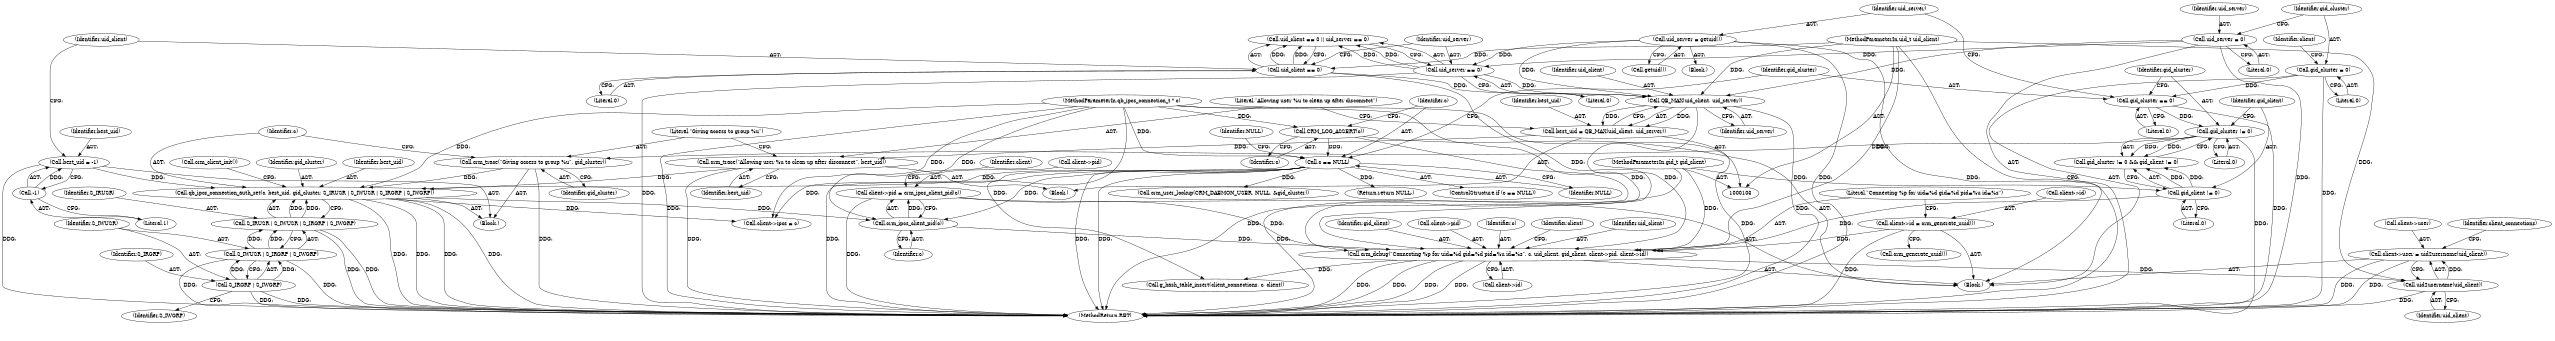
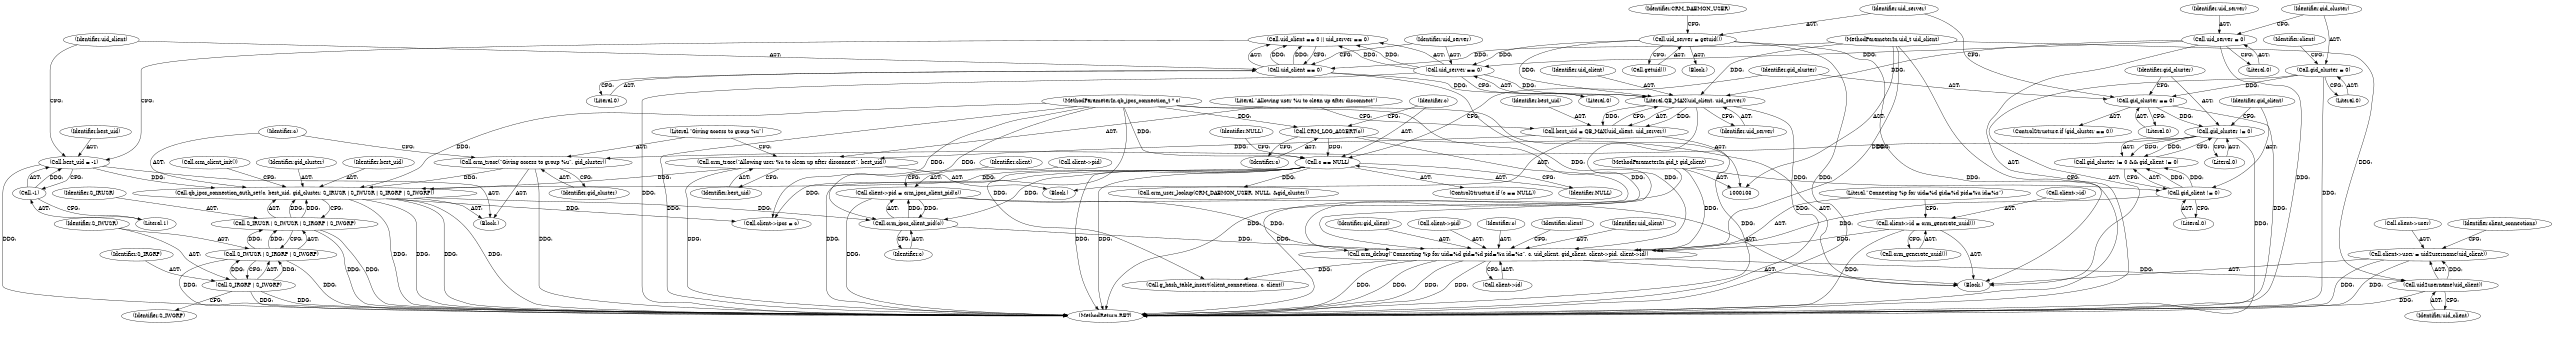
node "(Identifier,CRM_DAEMON_USER)": added
edge "(Call,uid_client == 0 || uid_server == 0)" -> "(Call,uid_server == 0)": now "(Call,uid_client == 0 || uid_server == 0)" -> "(Call,best_uid = -1)"
node "(Call,QB_MAX(uid_client, uid_server))": label "(Call,QB_MAX(uid_client, uid_server))" -> "(Literal,QB_MAX(uid_client, uid_server))"
node "(ControlStructure,if (gid_cluster == 0))": added
node "(Return,return NULL;)": removed
edge "(Call,client->pid = crm_ipcs_client_pid(c))" -> "(Call,crm_ipcs_client_pid(c))": label "CFG: " -> "DDG: "
edge "(Call,crm_generate_uuid())" -> "(Call,client->id = crm_generate_uuid())": added, label "AST:"
edge "(Call,client->user = uid2username(uid_client))" -> "(Call,uid2username(uid_client))": removed, label "CFG:"
